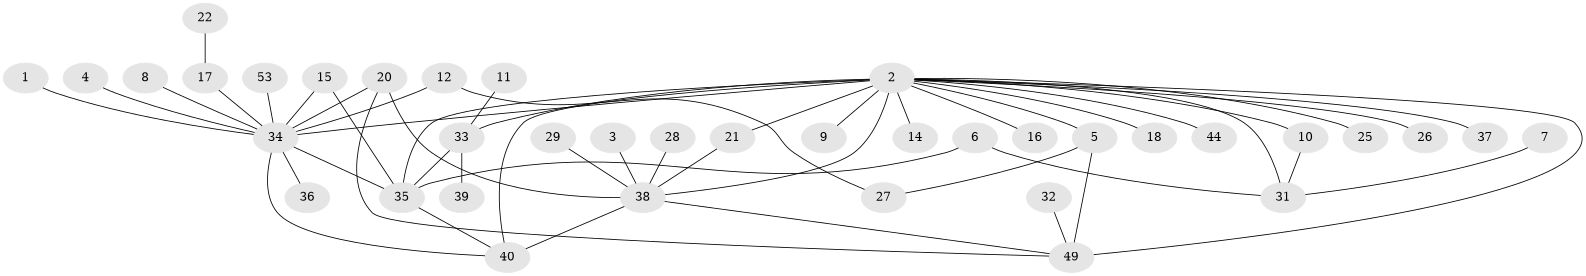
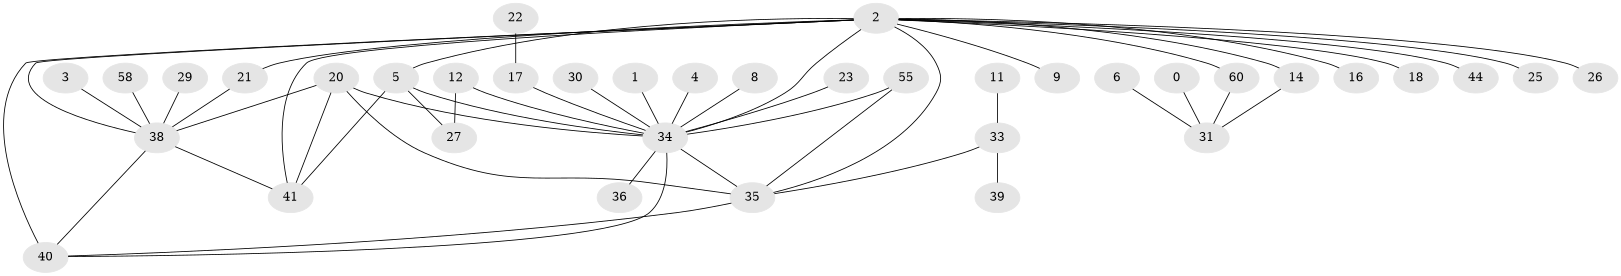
node "53": label "53" -> "23"
node "15": label "15" -> "55"
node "30": added
edge "2" -- "31": now "14" -- "31"
edge "2" -- "33": removed
edge "5" -- "34": added
node "28": label "28" -> "58"
node "10": label "10" -> "60"
node "37": removed
node "7": label "7" -> "0"
edge "6" -- "35": now "20" -- "35"
node "32": removed
node "49": label "49" -> "41"
